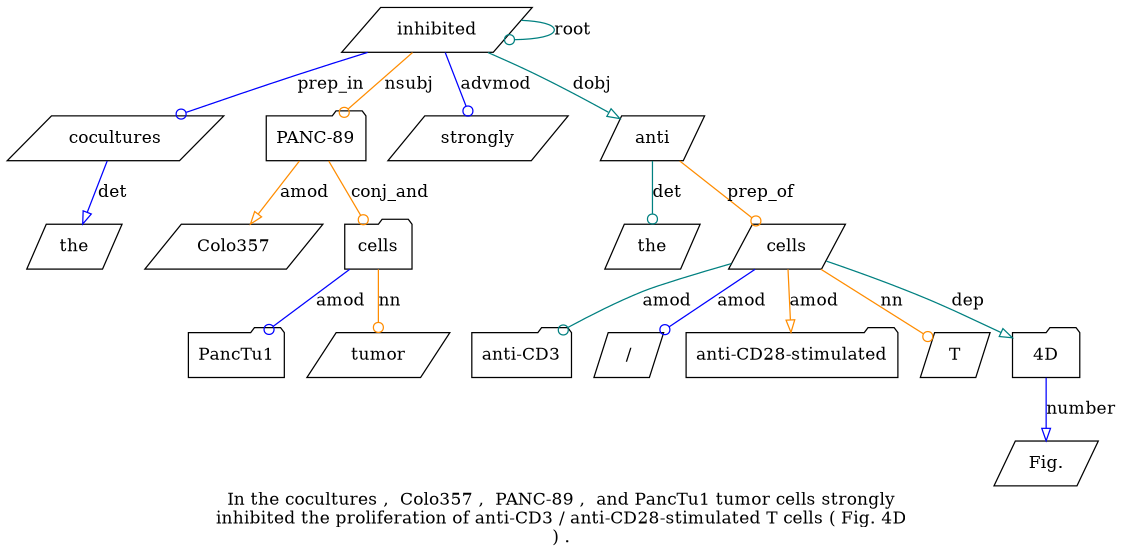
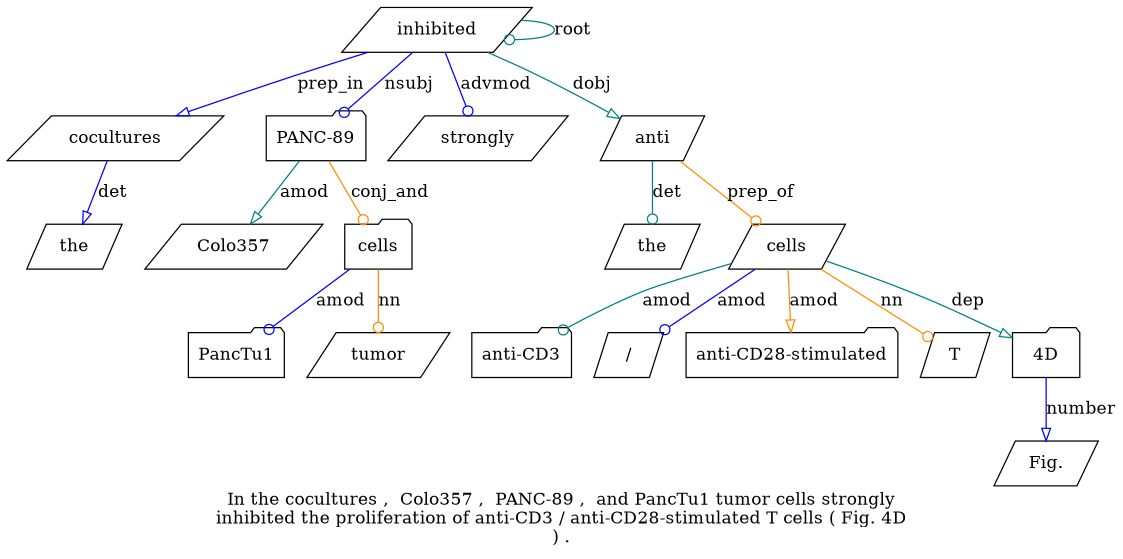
edge "inhibited" -> "PANC-89": color darkorange -> blue
edge "inhibited" -> "cocultures": arrowhead odot -> onormal
edge "PANC-89" -> "Colo357": color darkorange -> teal
